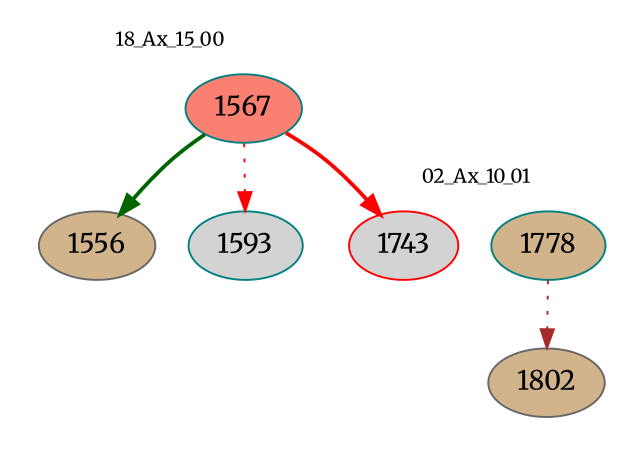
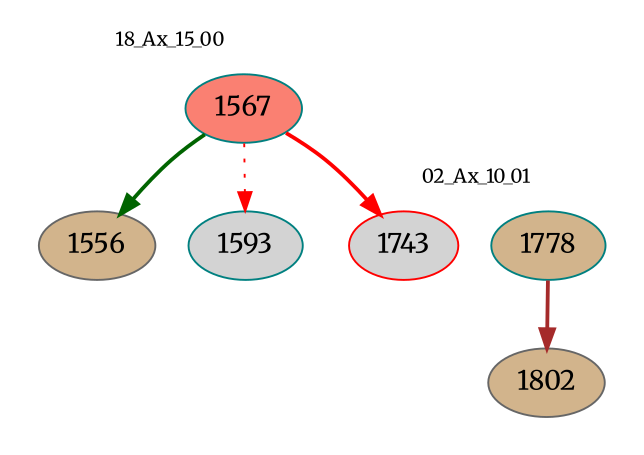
edge "1778" -> "1802": style dotted -> bold
